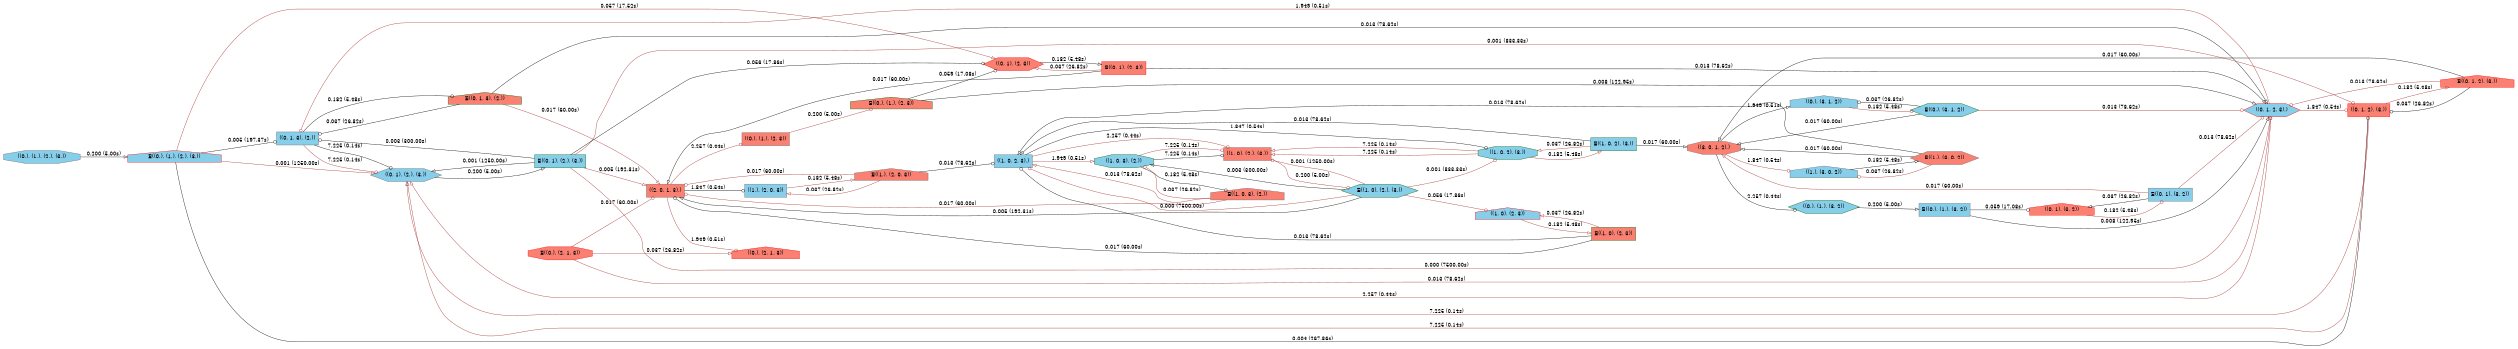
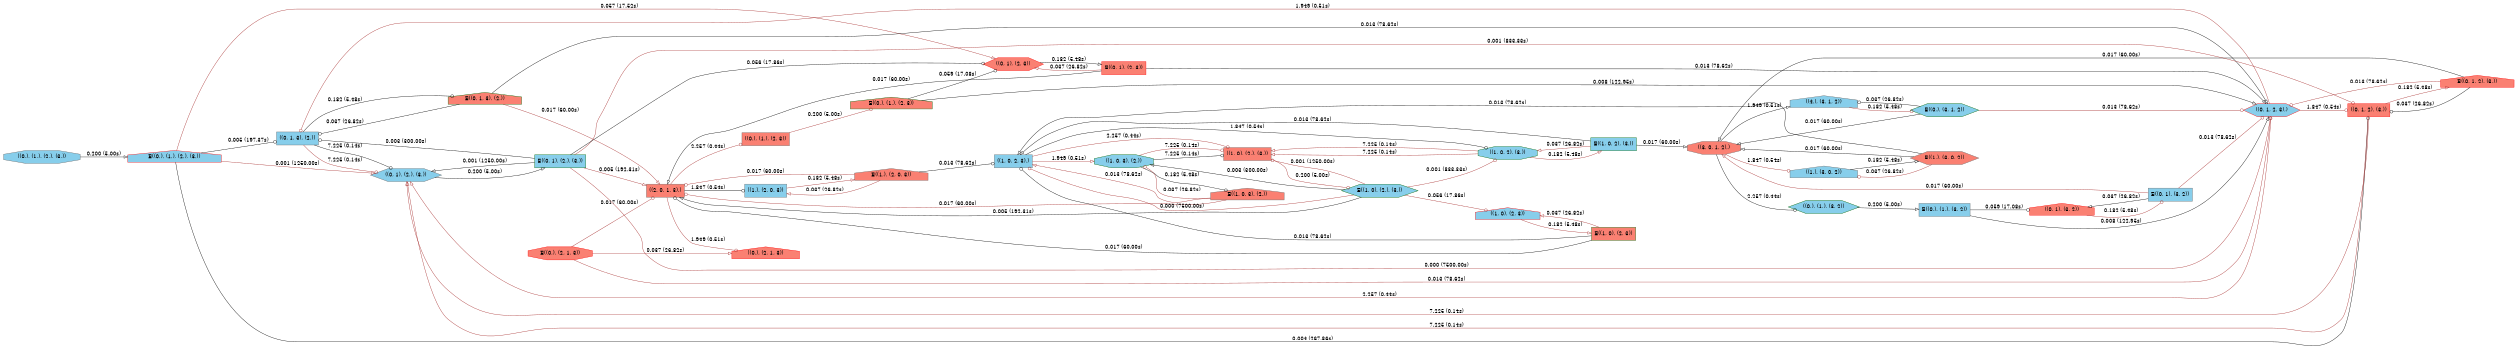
node "((0,), (3, 1, 2))": label "((0,), (3, 1, 2))" -> "((4,), (3, 1, 2))"
